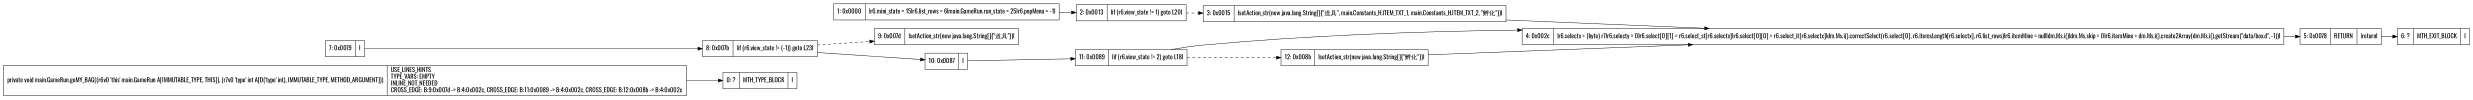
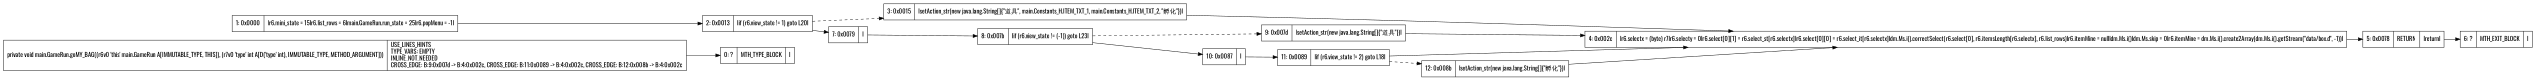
edge "2: 0x0013" -> "7: 0x0079": added
edge "9: 0x007d" -> "4: 0x002c": added
